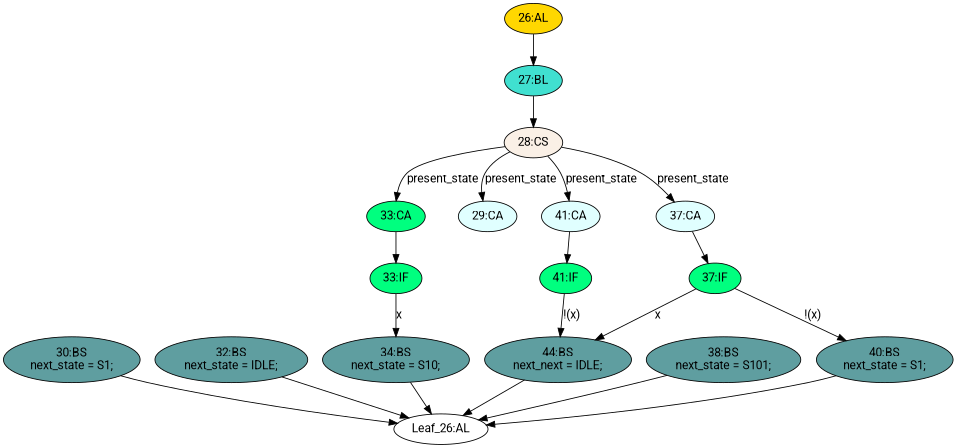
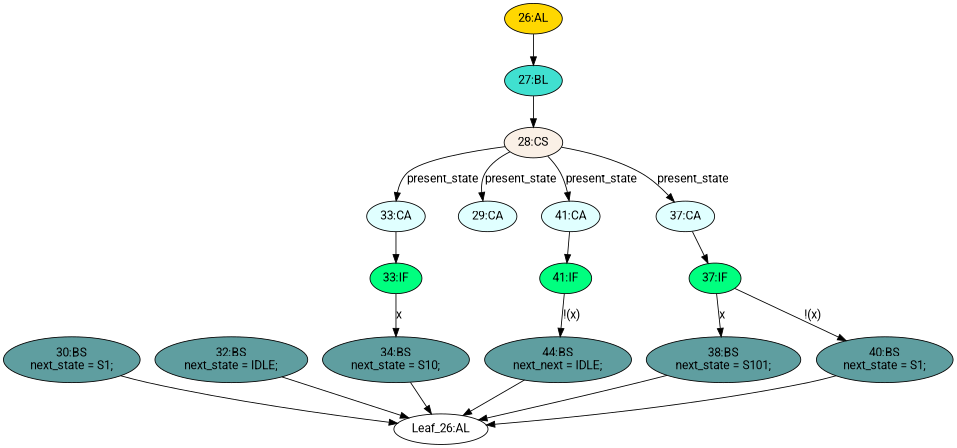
node "33:CA": fillcolor springgreen -> lightcyan
edge "37:IF" -> "44:BS next_next = IDLE;": now "37:IF" -> "38:BS next_state = S101;"
